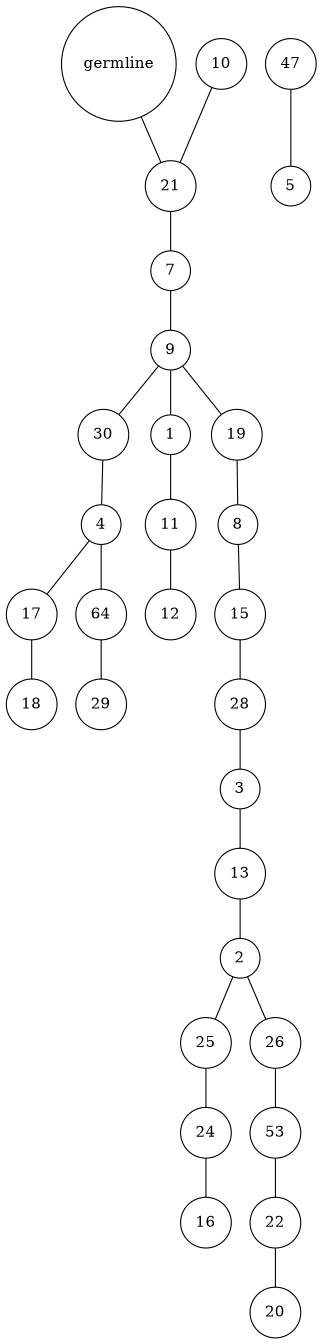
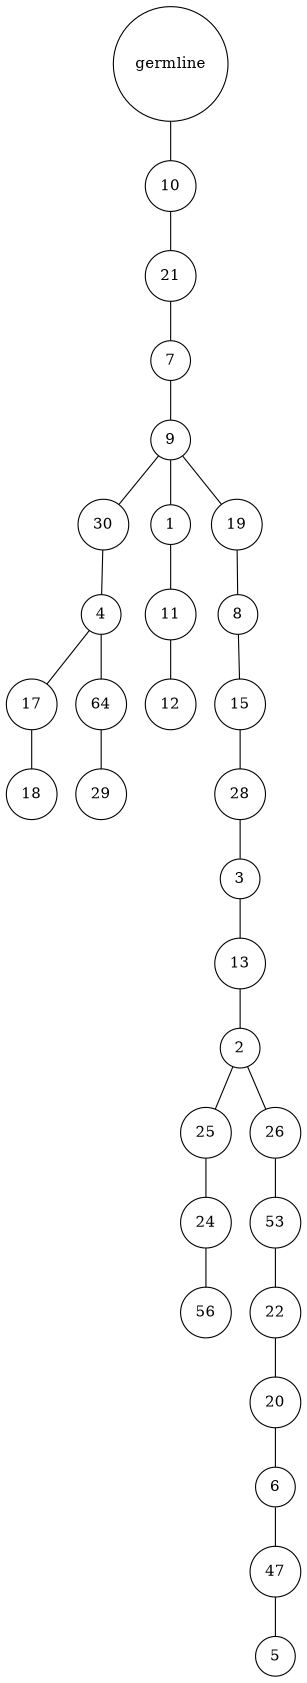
edge "germline" -- "21": now "germline" -- "10"
node "16": label "16" -> "56"
node "6": added
